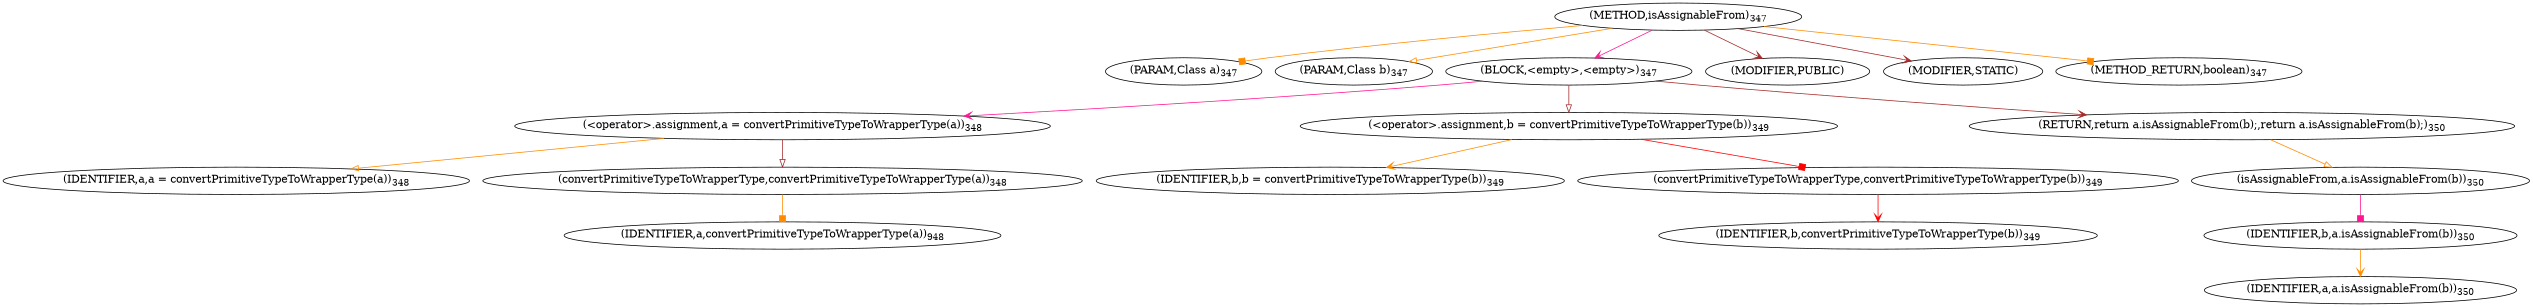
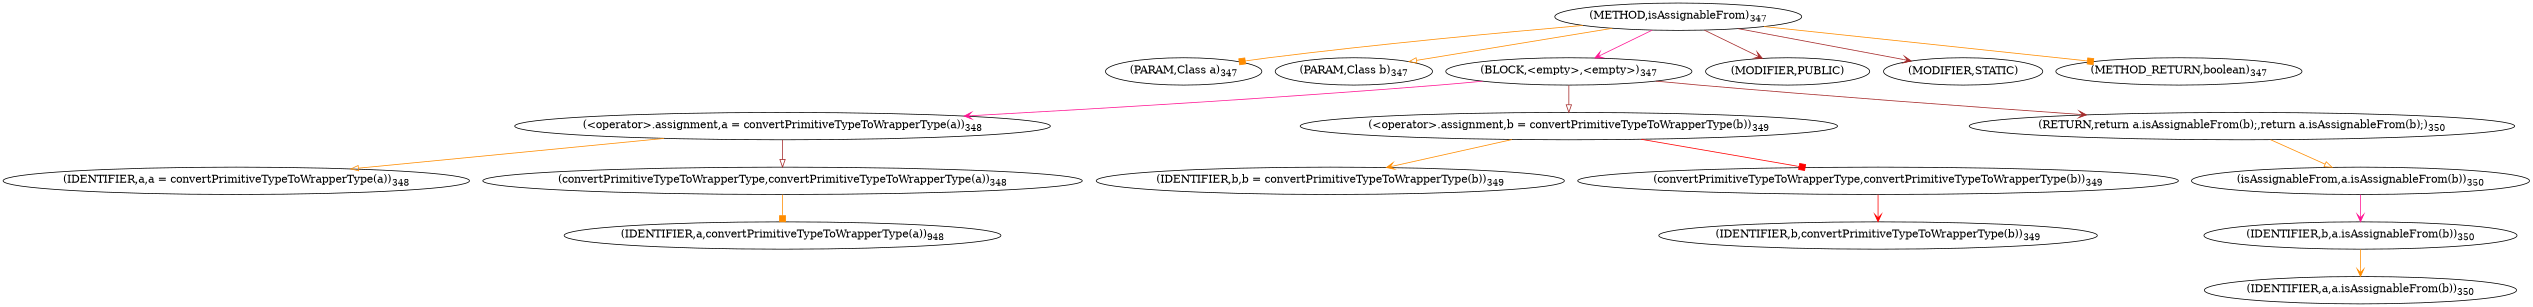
edge "(isAssignableFrom,a.isAssignableFrom(b))" -> "(IDENTIFIER,b,a.isAssignableFrom(b))": arrowhead box -> vee
